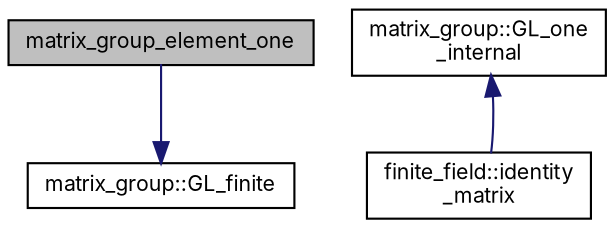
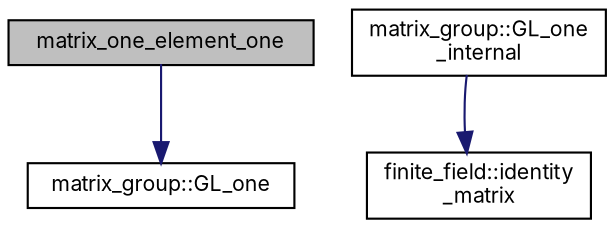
node "matrix_group_element_one": label "matrix_group_element_one" -> "matrix_one_element_one"
edge "finite_field::identity _matrix" -> "matrix_group::GL_one _internal": reversed
node "matrix_group::GL_finite": label "matrix_group::GL_finite" -> "matrix_group::GL_one"
